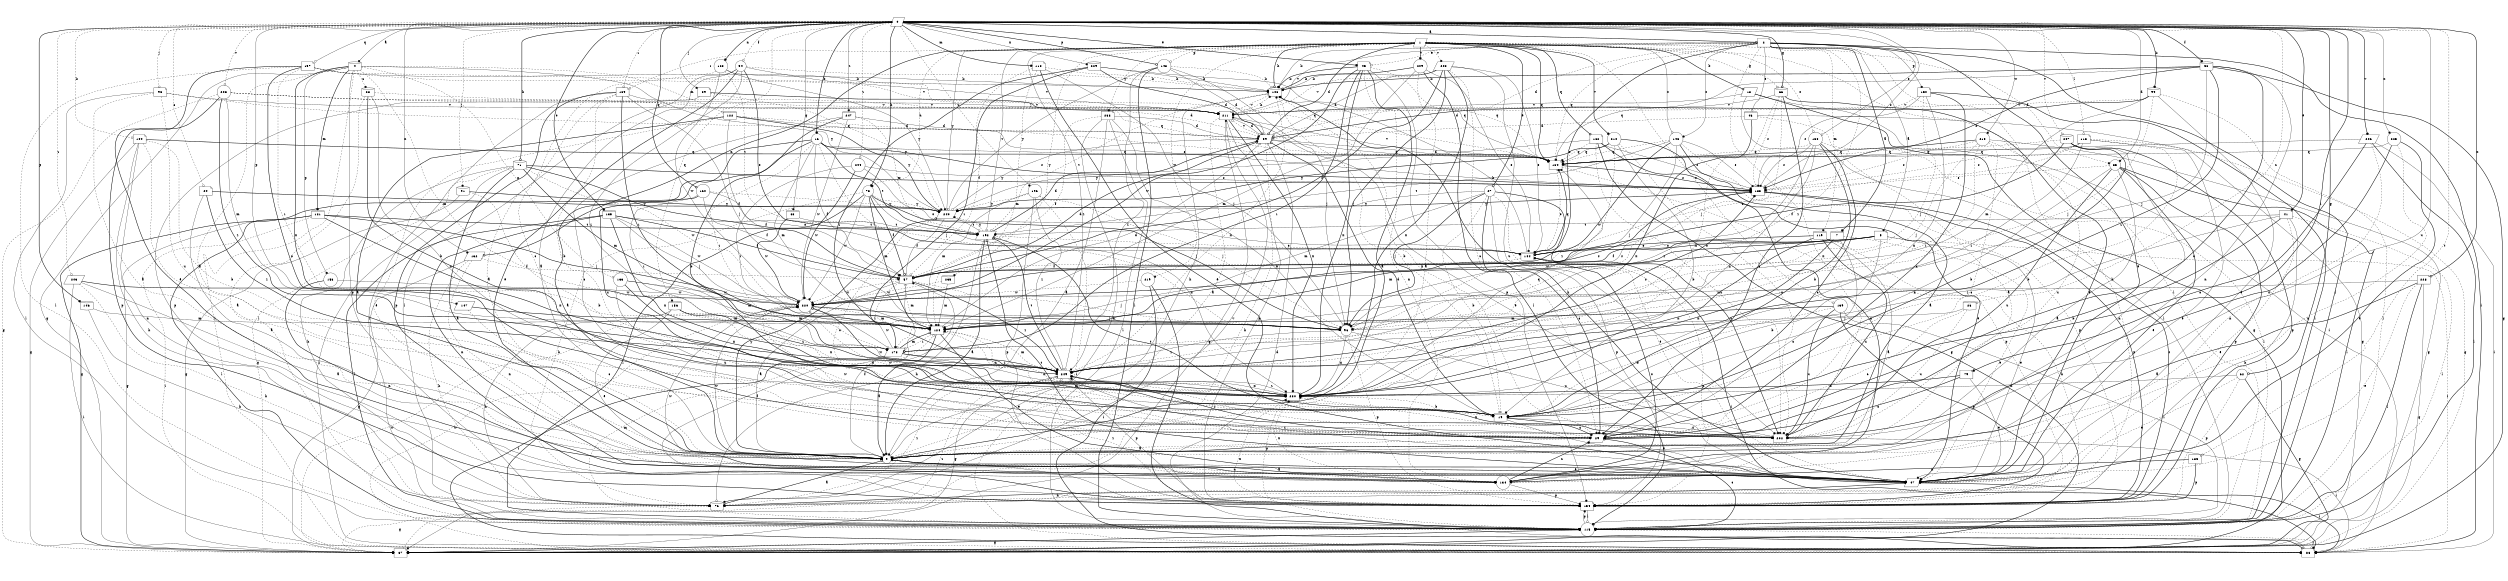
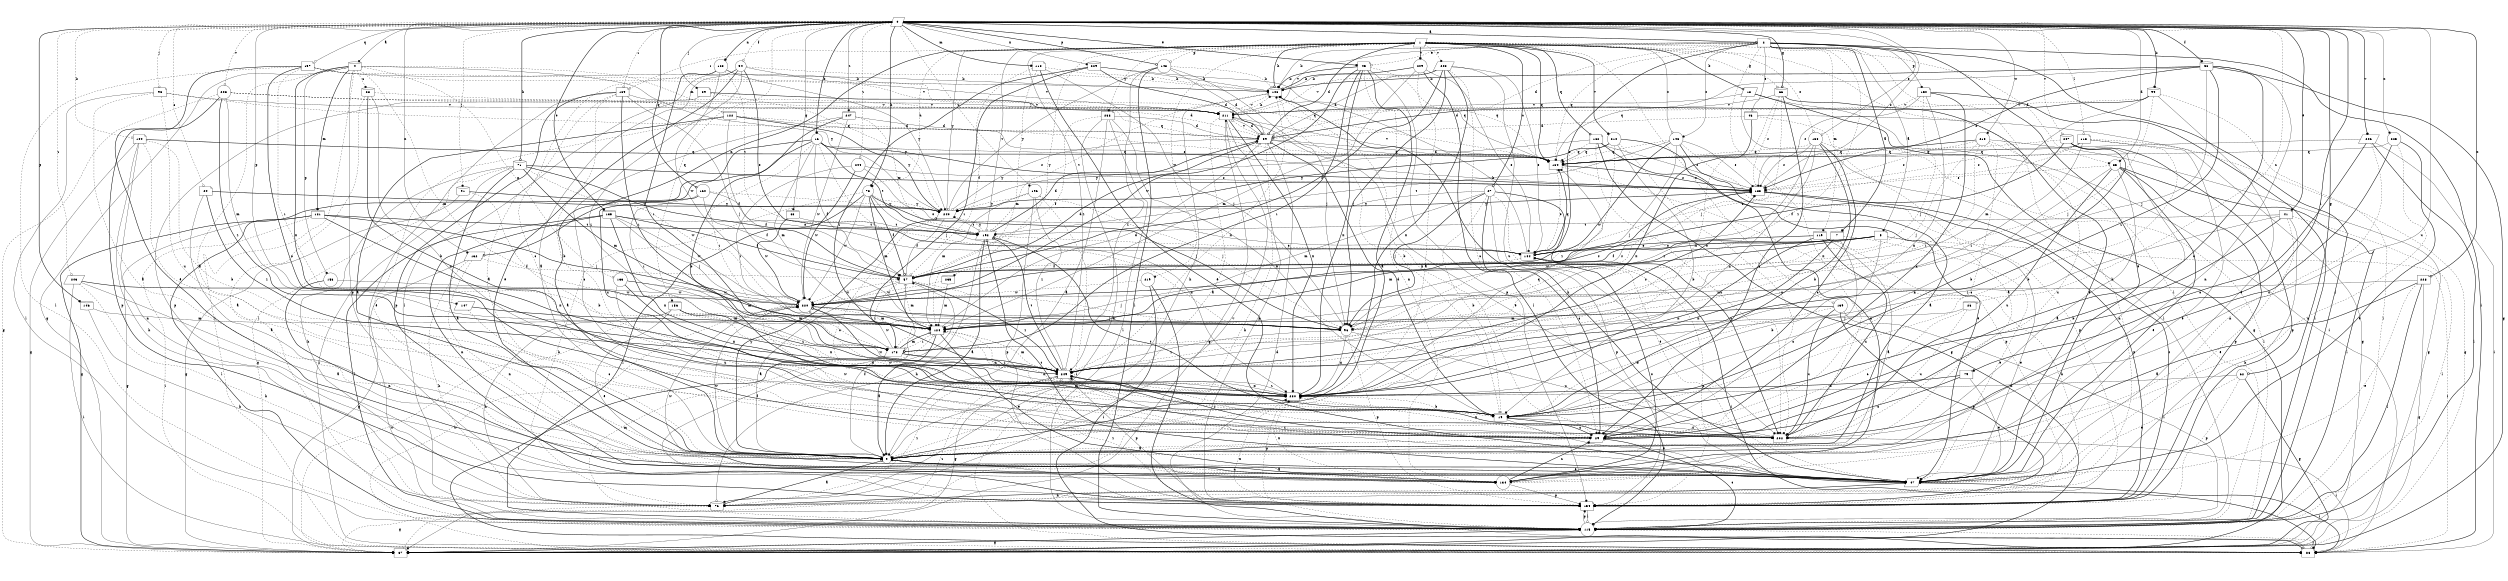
edge "1" -> "27": label "e" -> "c"
edge "128" -> "173": added, label "r"
node "185": removed
